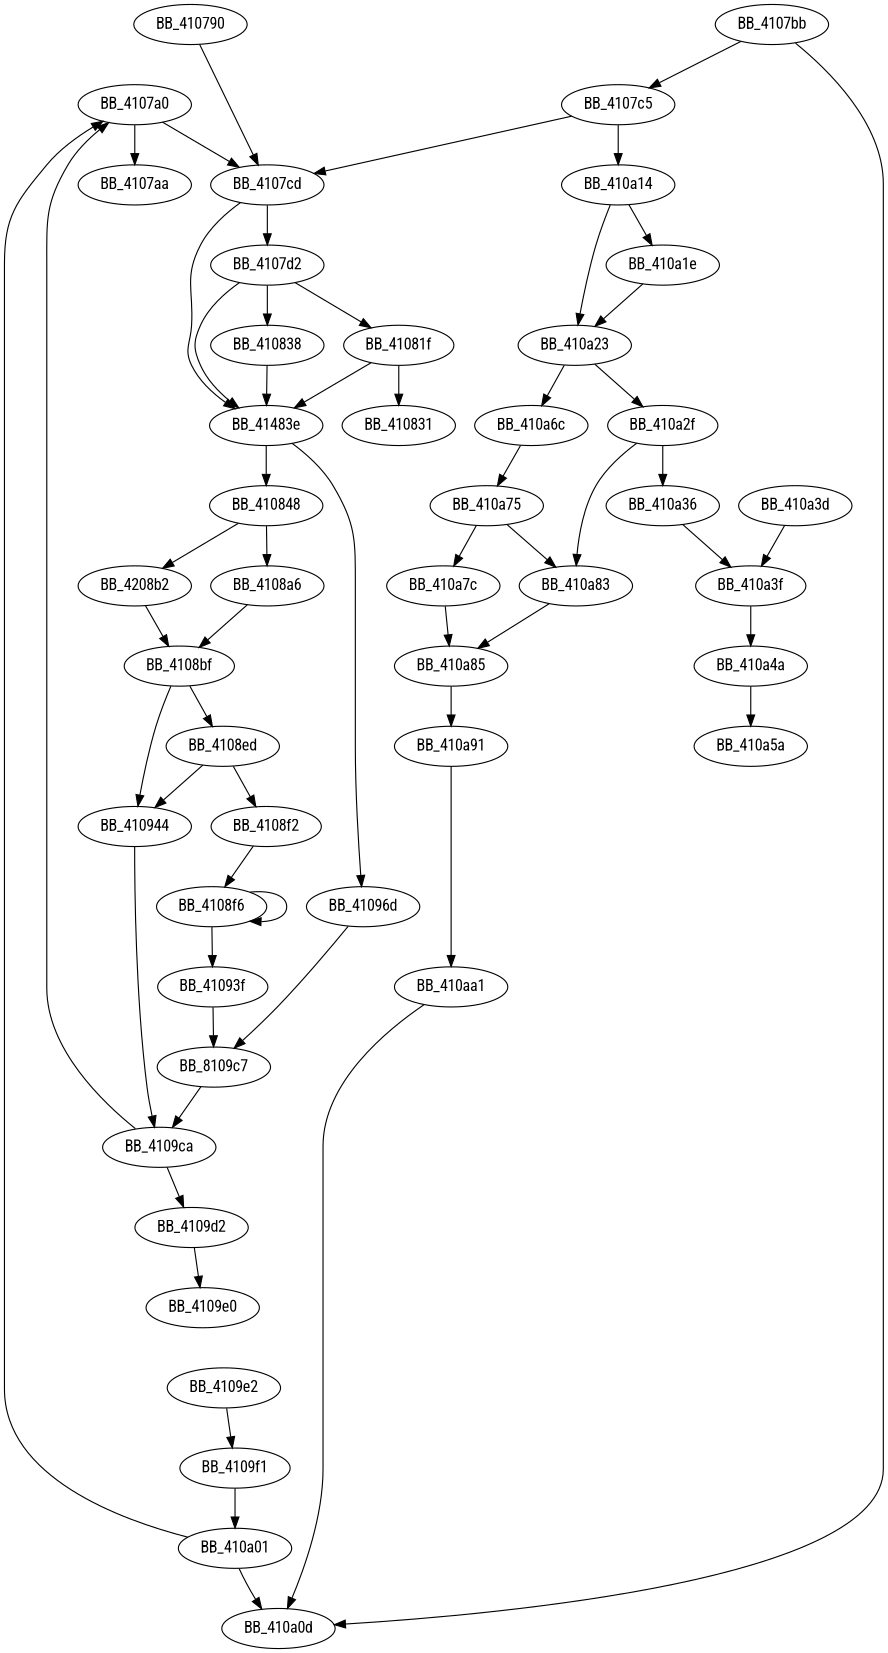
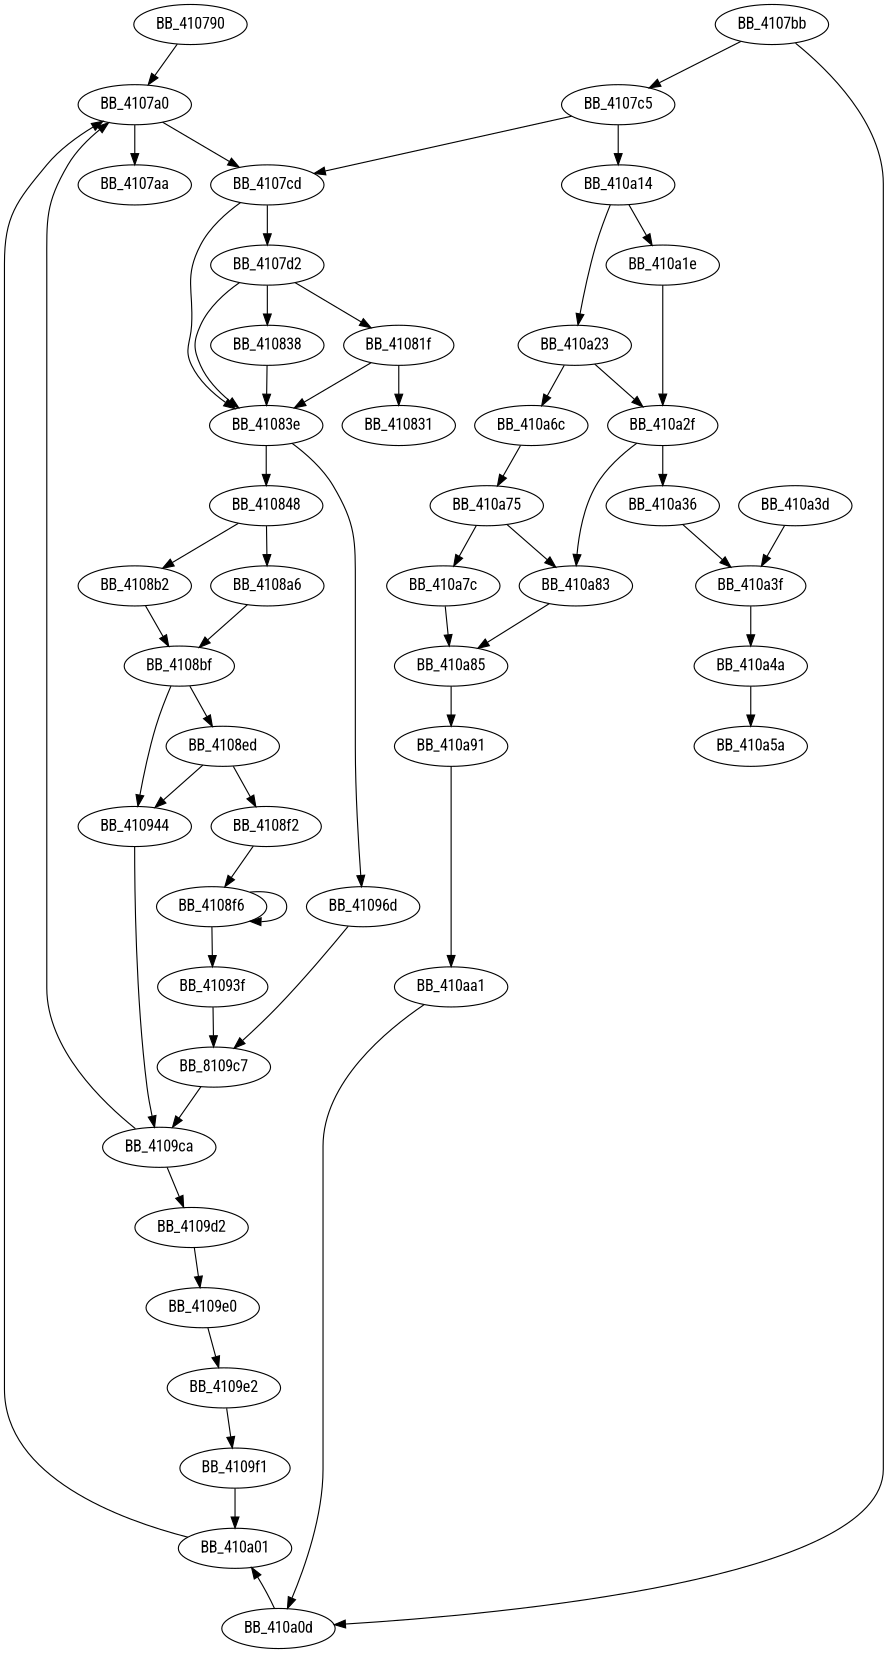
edge "BB_410790" -> "BB_4107cd": now "BB_410790" -> "BB_4107a0"
edge "BB_410a1e" -> "BB_410a23": now "BB_410a1e" -> "BB_410a2f"
node "BB_41483e": label "BB_41483e" -> "BB_41083e"
node "BB_4208b2": label "BB_4208b2" -> "BB_4108b2"
edge "BB_4109e0" -> "BB_4109e2": added
edge "BB_410a01" -> "BB_410a0d": reversed
